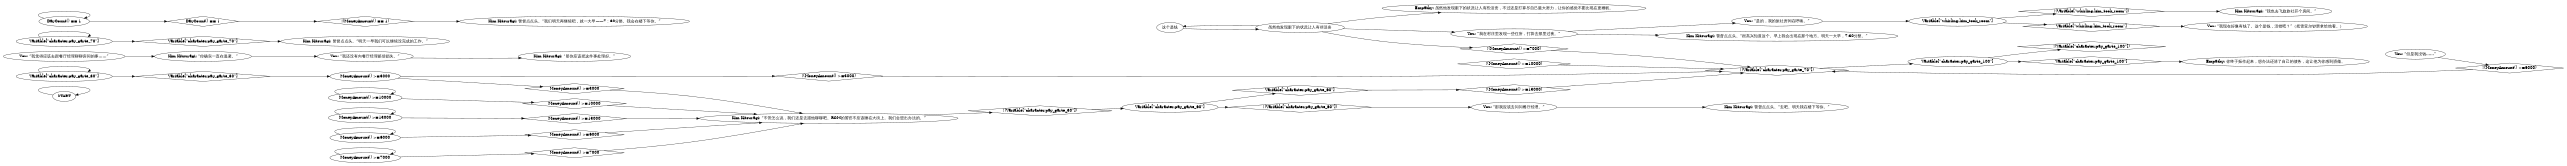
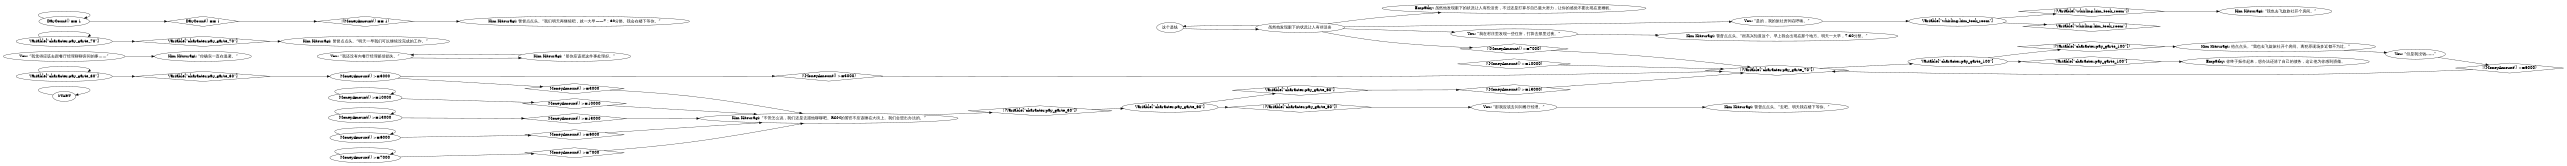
node "You: “我现在好像有钱了。这个是钱，没错吧？”（把雷亚尔钞票拿给他看。）": removed
edge "You: “我在村庄里发现一些住所，打算去那里过夜。”" -> "You: “是的，我的旅社房间在呼唤。”": now "虽然他发现眼下的状况让人有些沮丧" -> "You: “是的，我的旅社房间在呼唤。”"
node "Kim Kitsuragi: 他点点头。“我也去飞旋旅社开个房间。离犯罪现场多近都不为过。”": added
edge "Kim Kitsuragi: “你确实一直在逃避。”" -> "You: “我还没有向餐厅经理赔偿损失。”": now "Kim Kitsuragi: “那你应该把这件事处理好。”" -> "You: “我还没有向餐厅经理赔偿损失。”"
